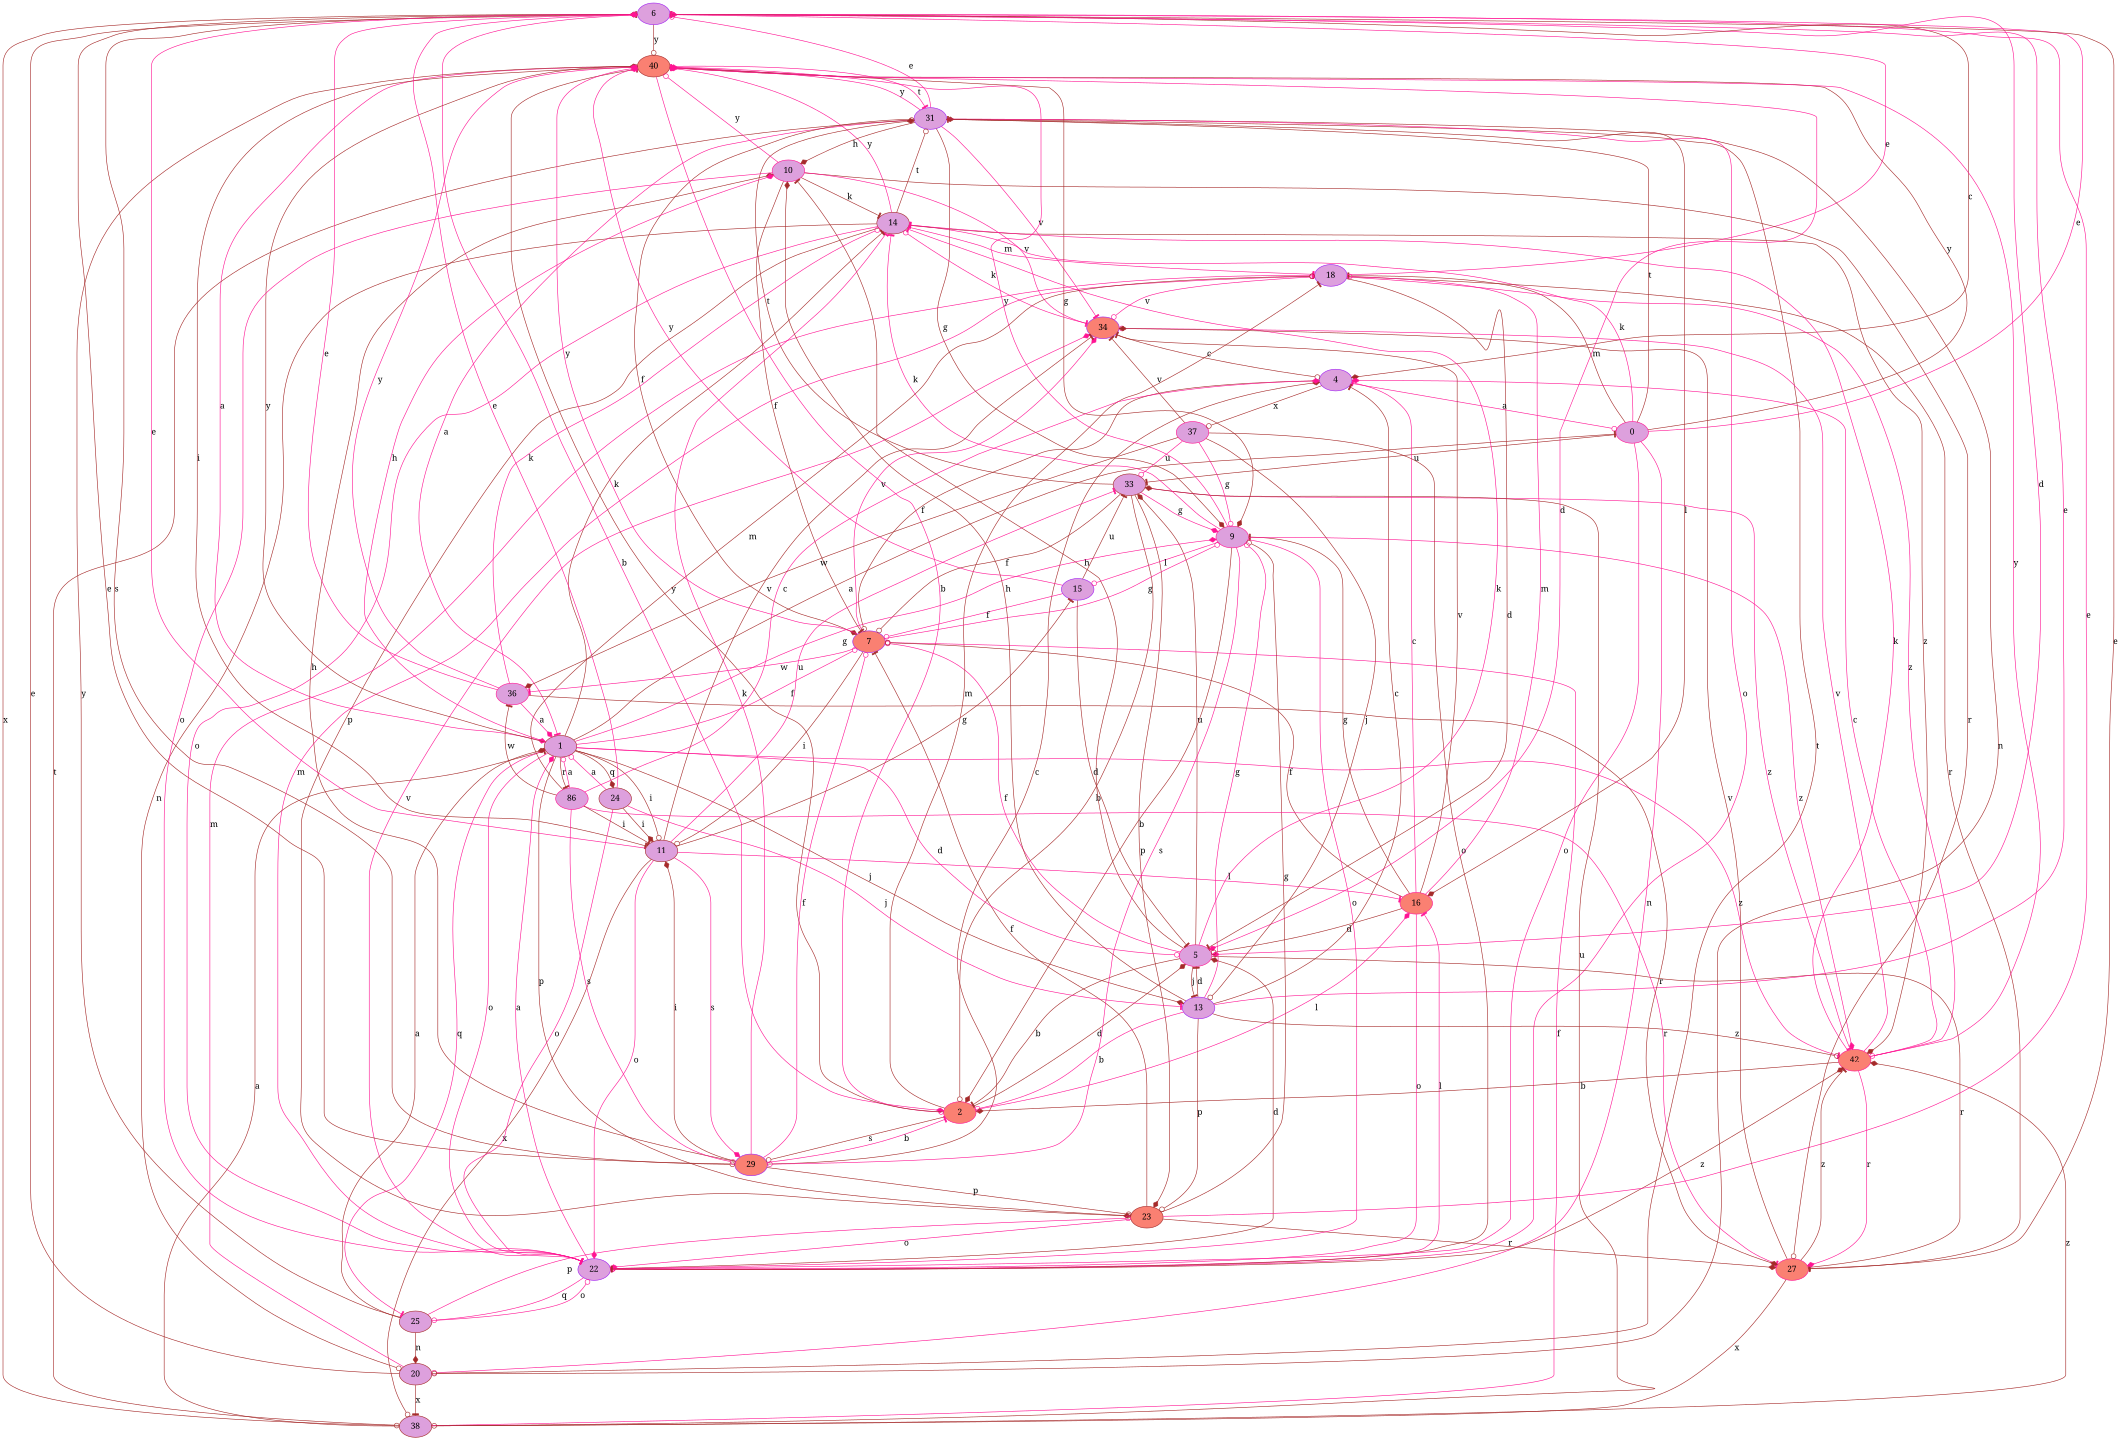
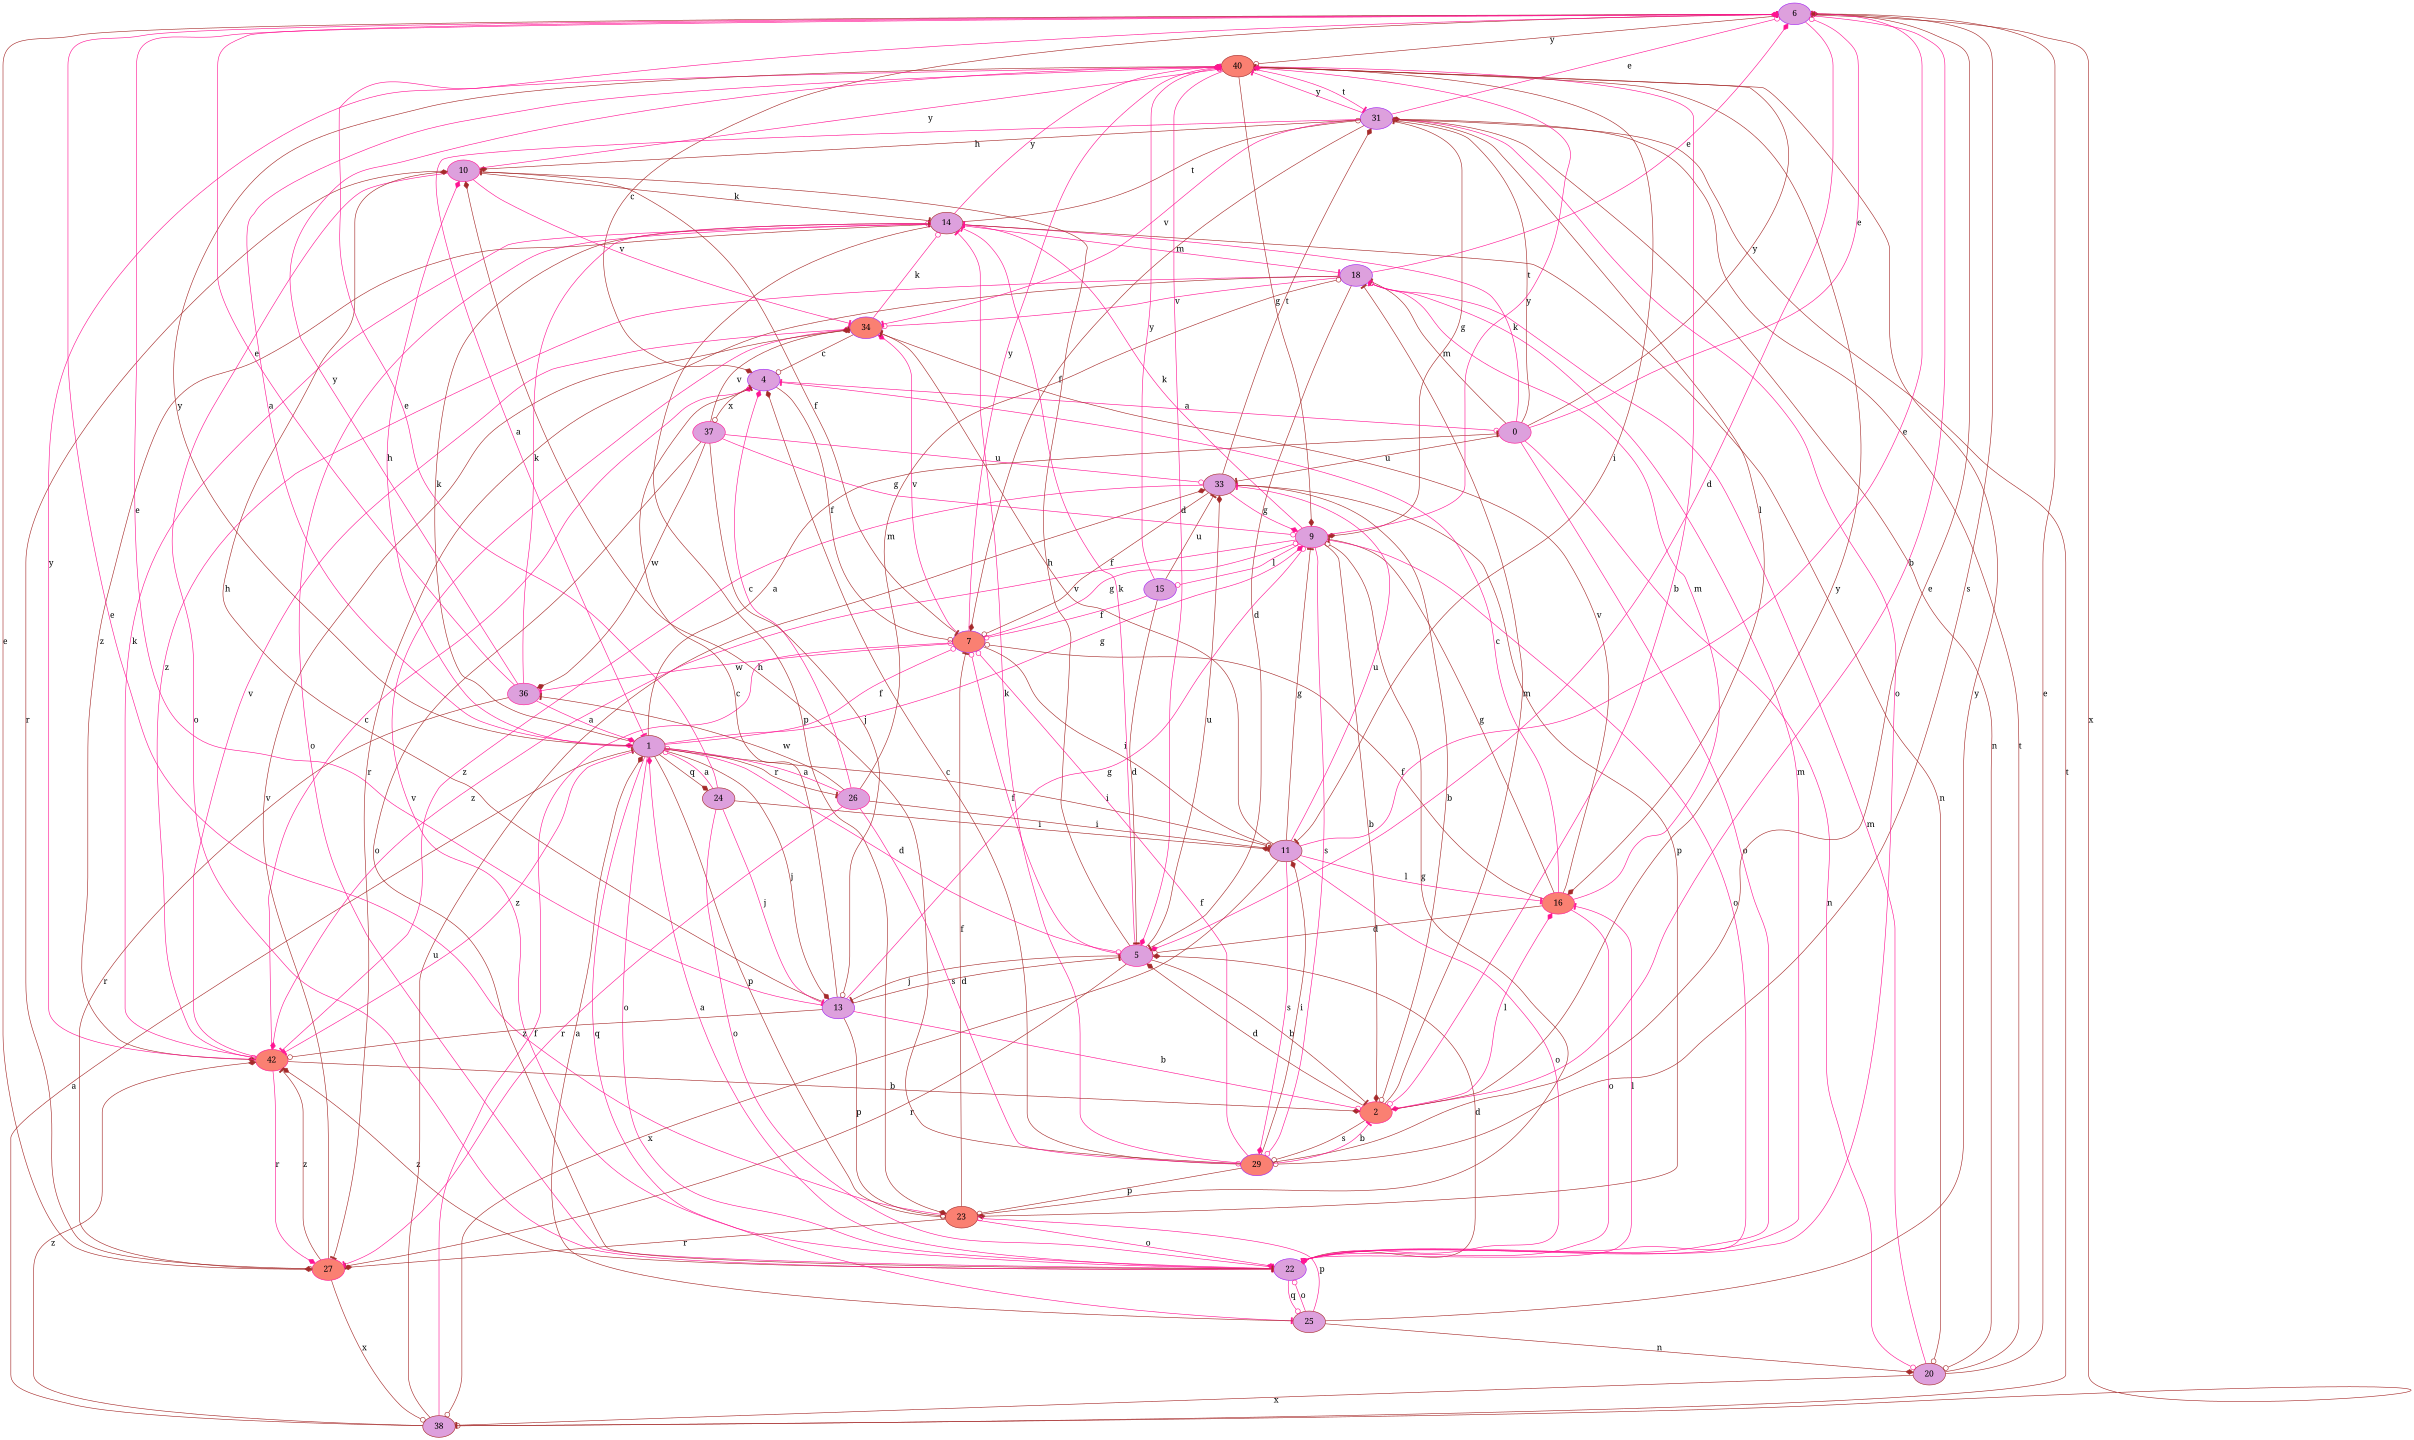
edge "11" -> "15": now "11" -> "9"
node "86": label "86" -> "26"
